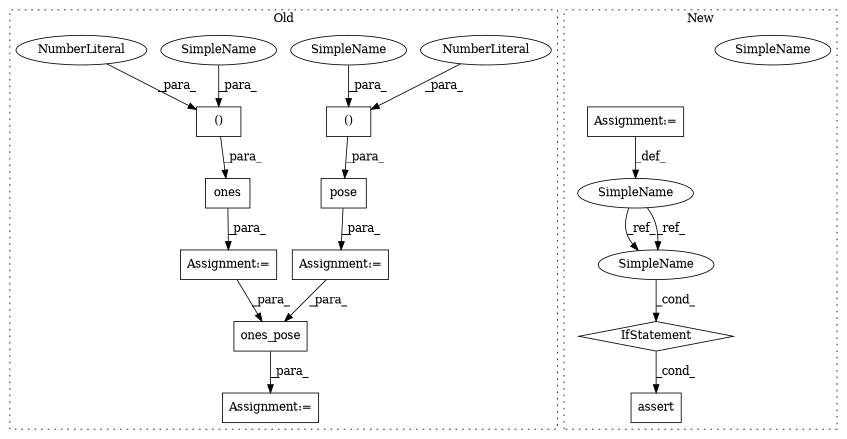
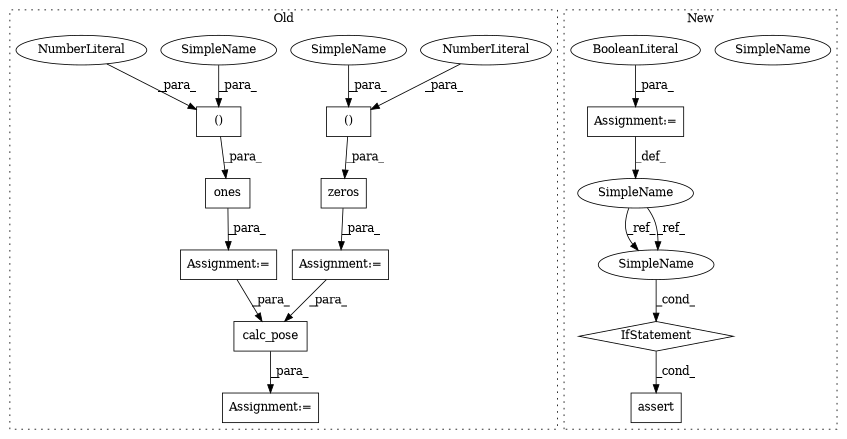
node "BooleanLiteral": added
node "pose": label "pose" -> "zeros"
node "ones_pose": label "ones_pose" -> "calc_pose"
